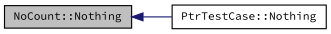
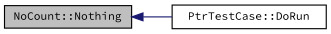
node "PtrTestCase::Nothing": label "PtrTestCase::Nothing" -> "PtrTestCase::DoRun"
